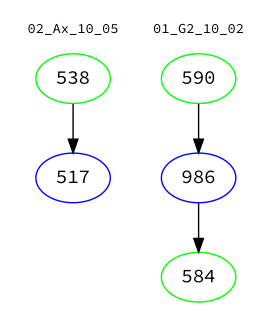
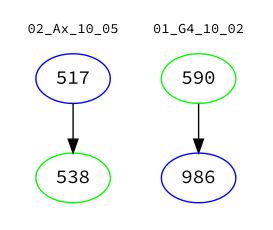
cluster "01_G2_10_02": label "01_G2_10_02" -> "01_G4_10_02"
edge "538" -> "517": reversed
node "584": removed
